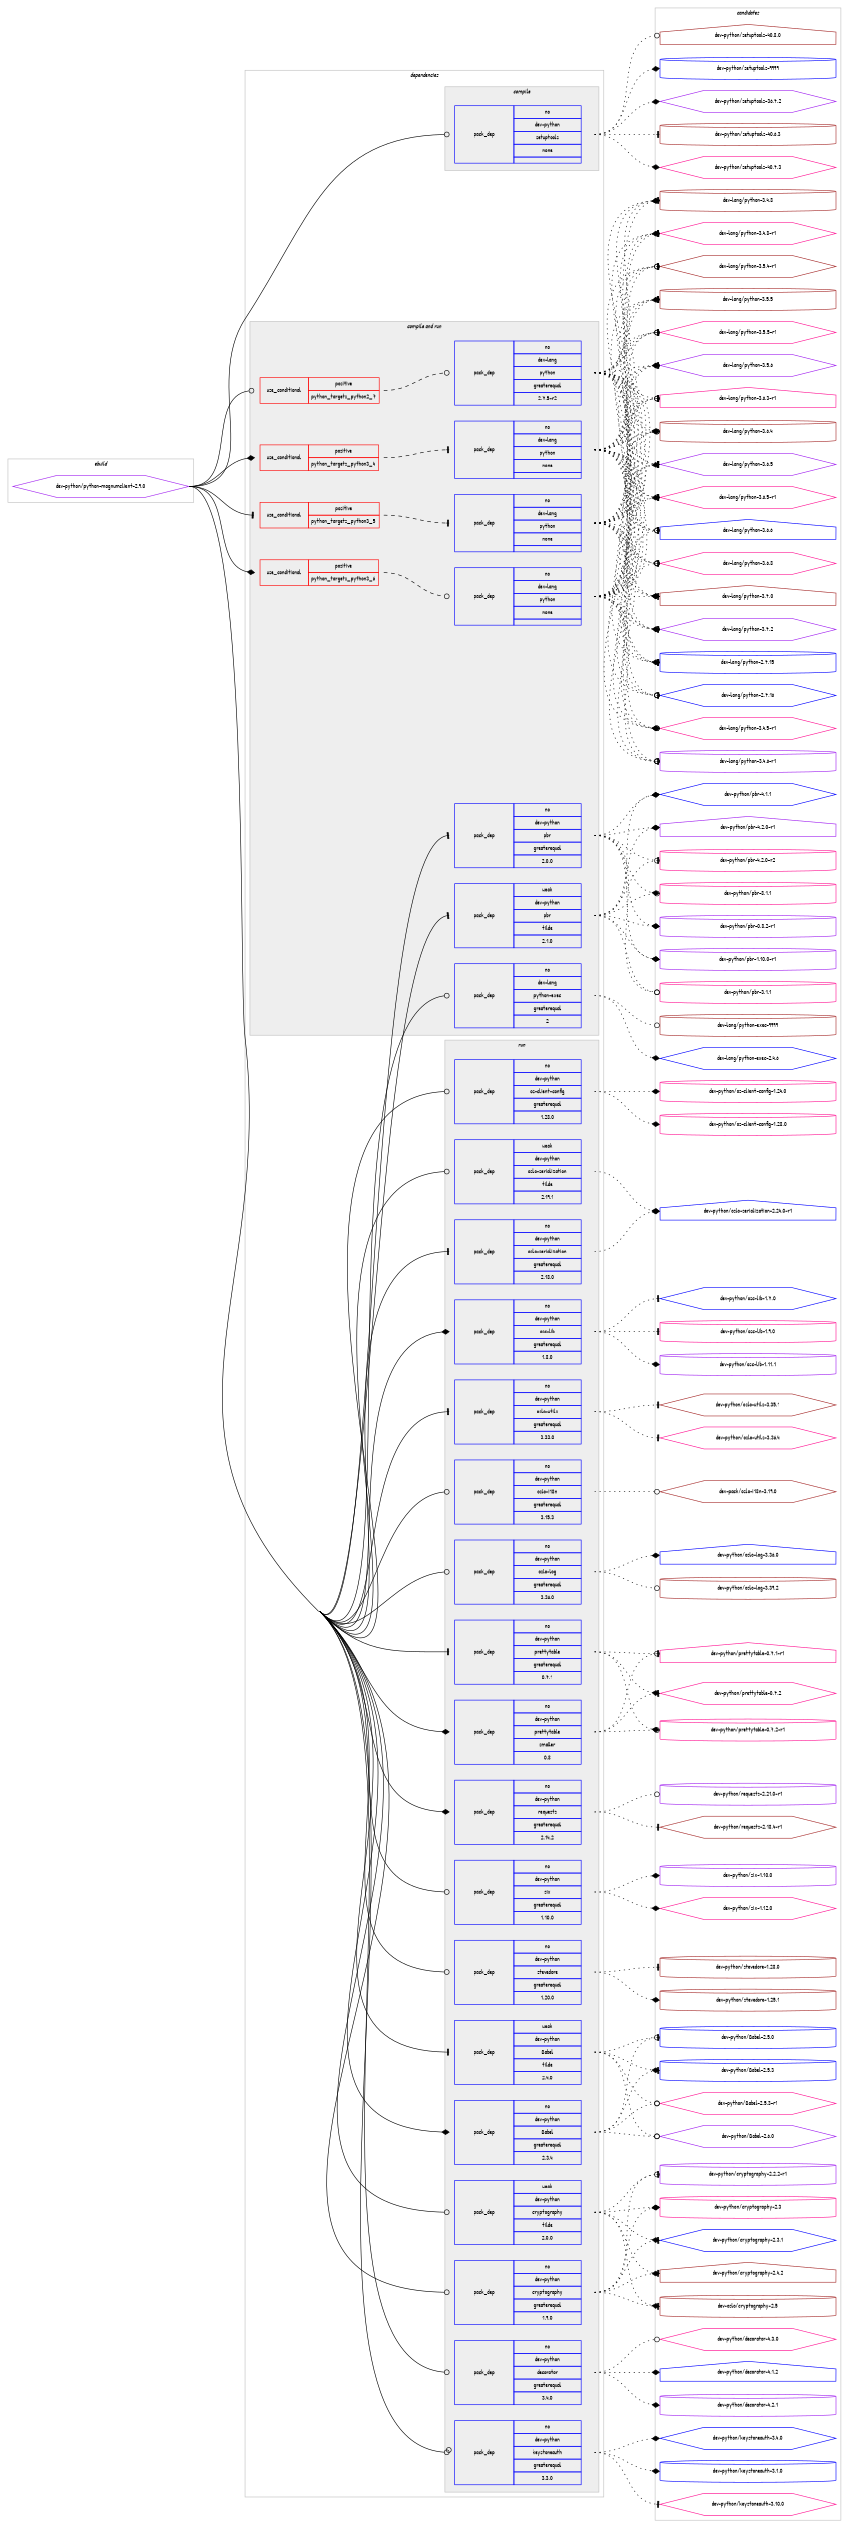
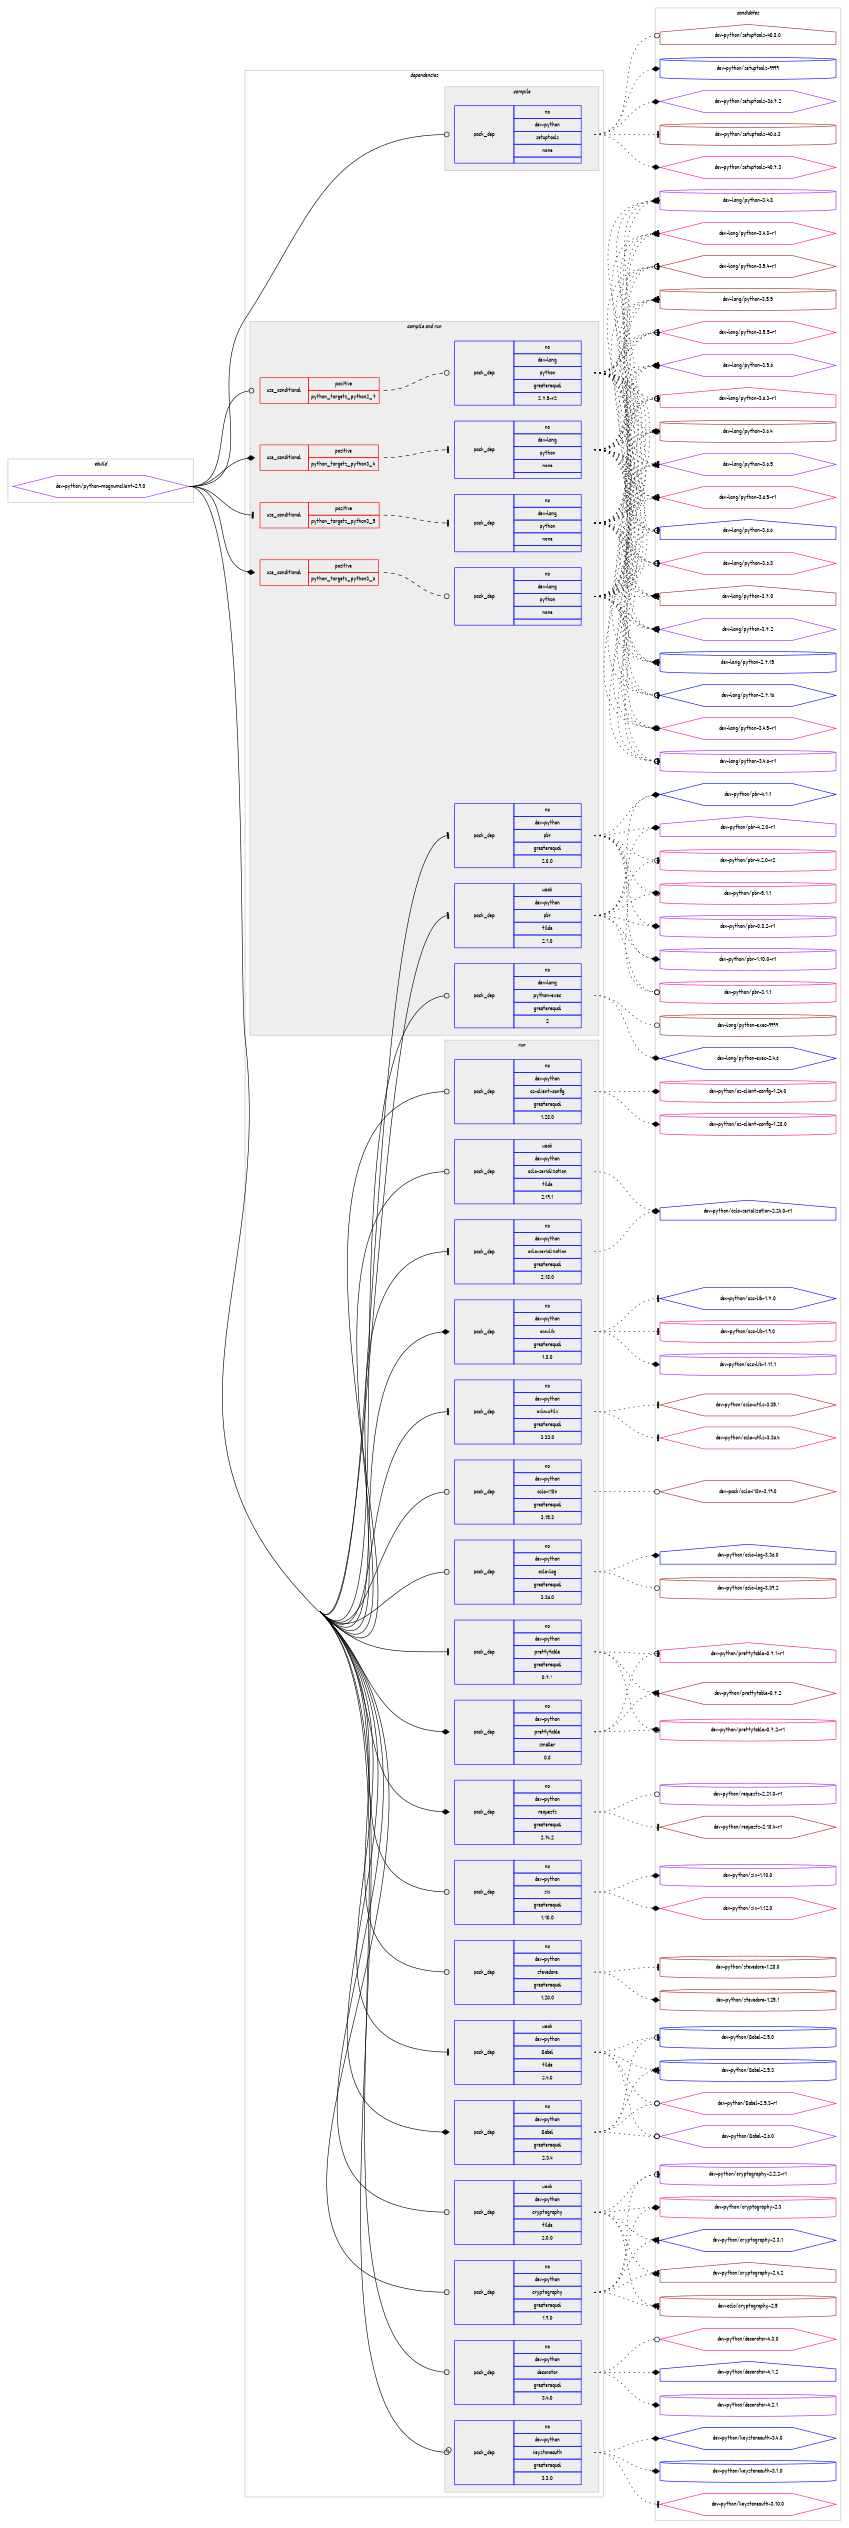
node "dev-lang/python-3.4.8": color brown -> purple
node "dev-python/pbr-8.1.1": label "dev-python/pbr-8.1.1" -> "dev-python/pbr-5.1.1"
node "dev-python/prettytable-0.7.2": color deeppink -> brown
